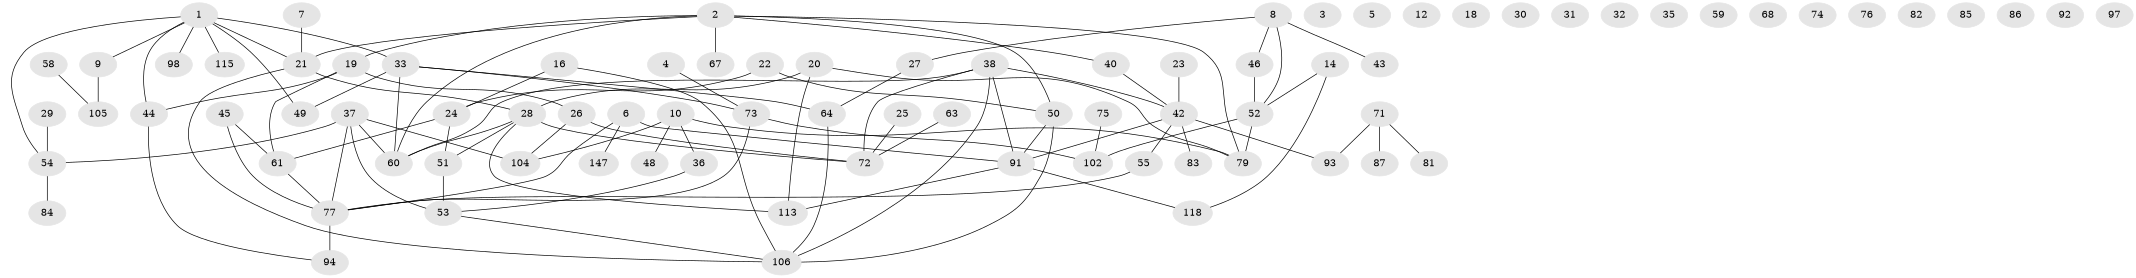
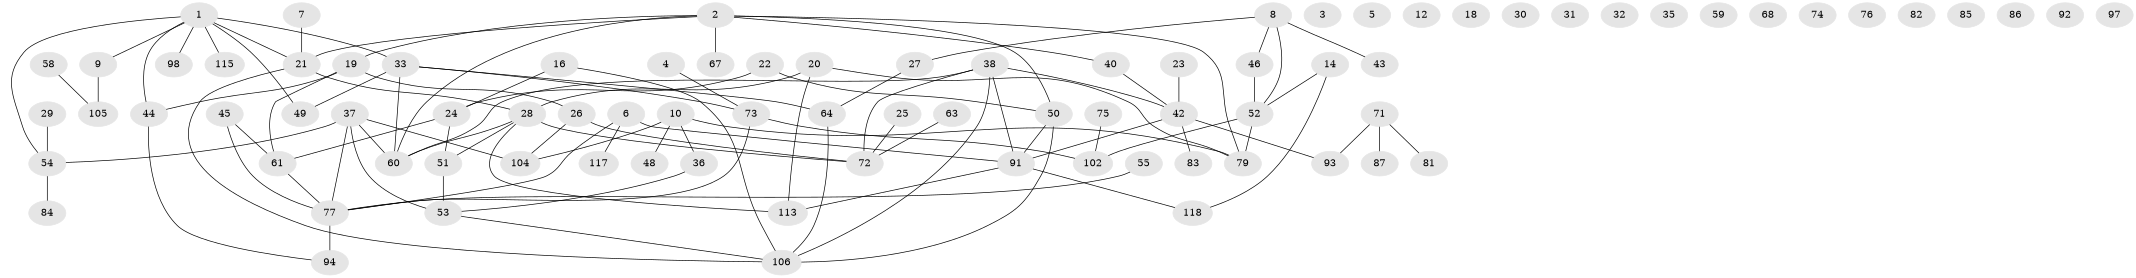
edge "42" -- "55": removed
node "147": label "147" -> "117"
